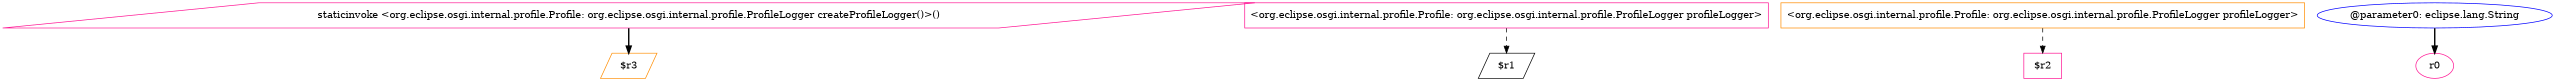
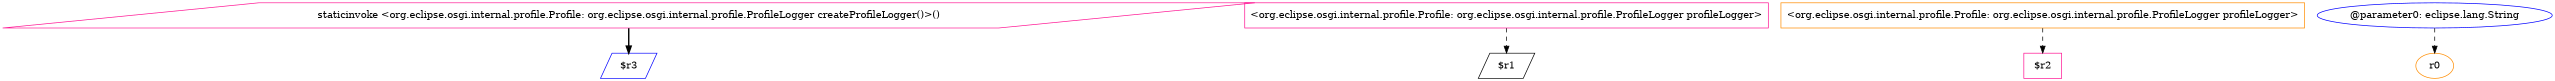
edge "@parameter0: eclipse.lang.String" -> "r0": style bold -> dashed
node "$r3": color darkorange -> blue
node "r0": color deeppink -> darkorange
